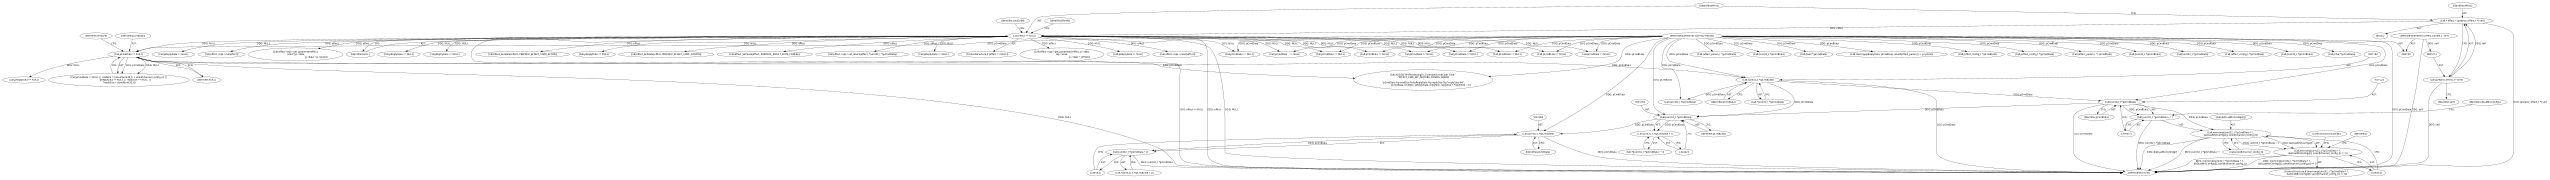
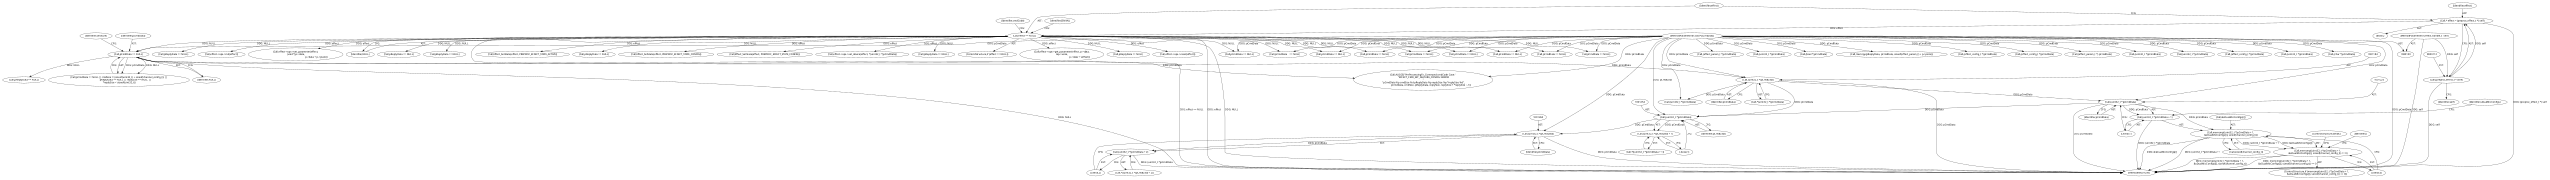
edge "(MethodParameterIn,effect_handle_t  self)" -> "8000112": now "(MethodParameterIn,effect_handle_t  self)" -> "(Call,(preproc_effect_t *) self)"
